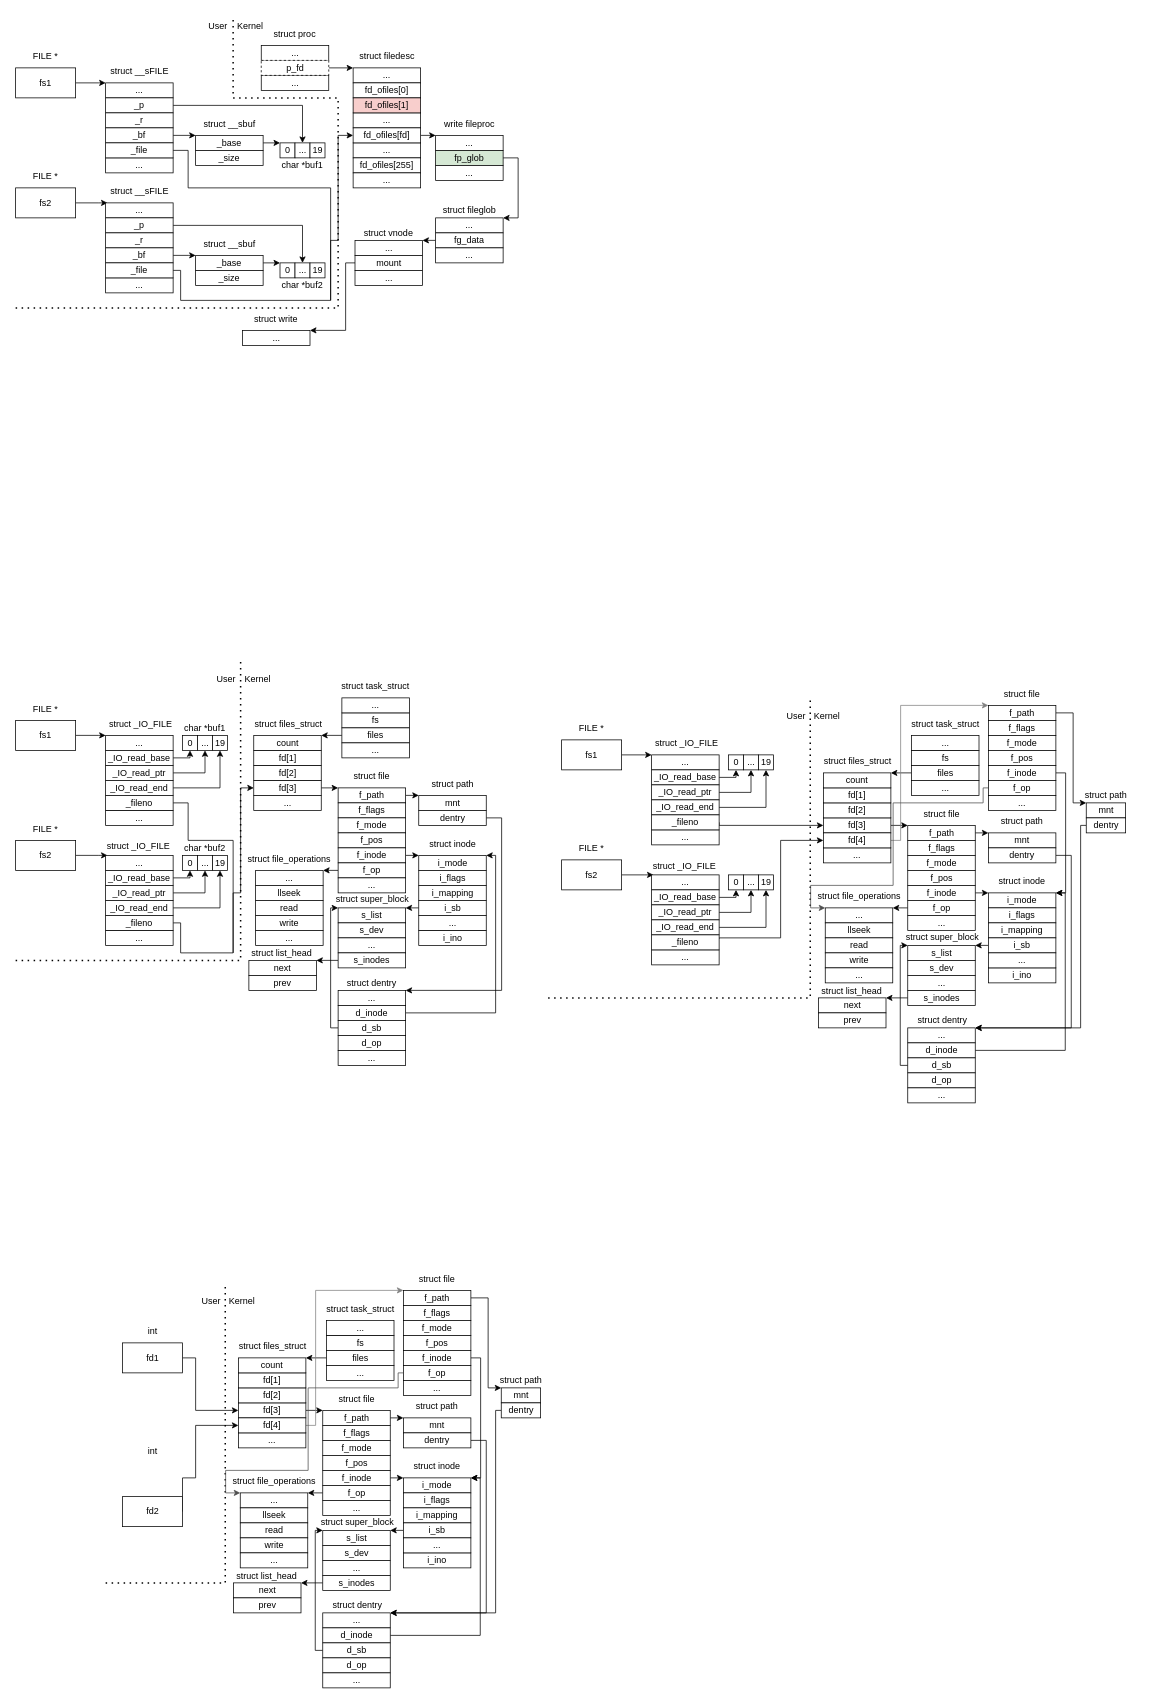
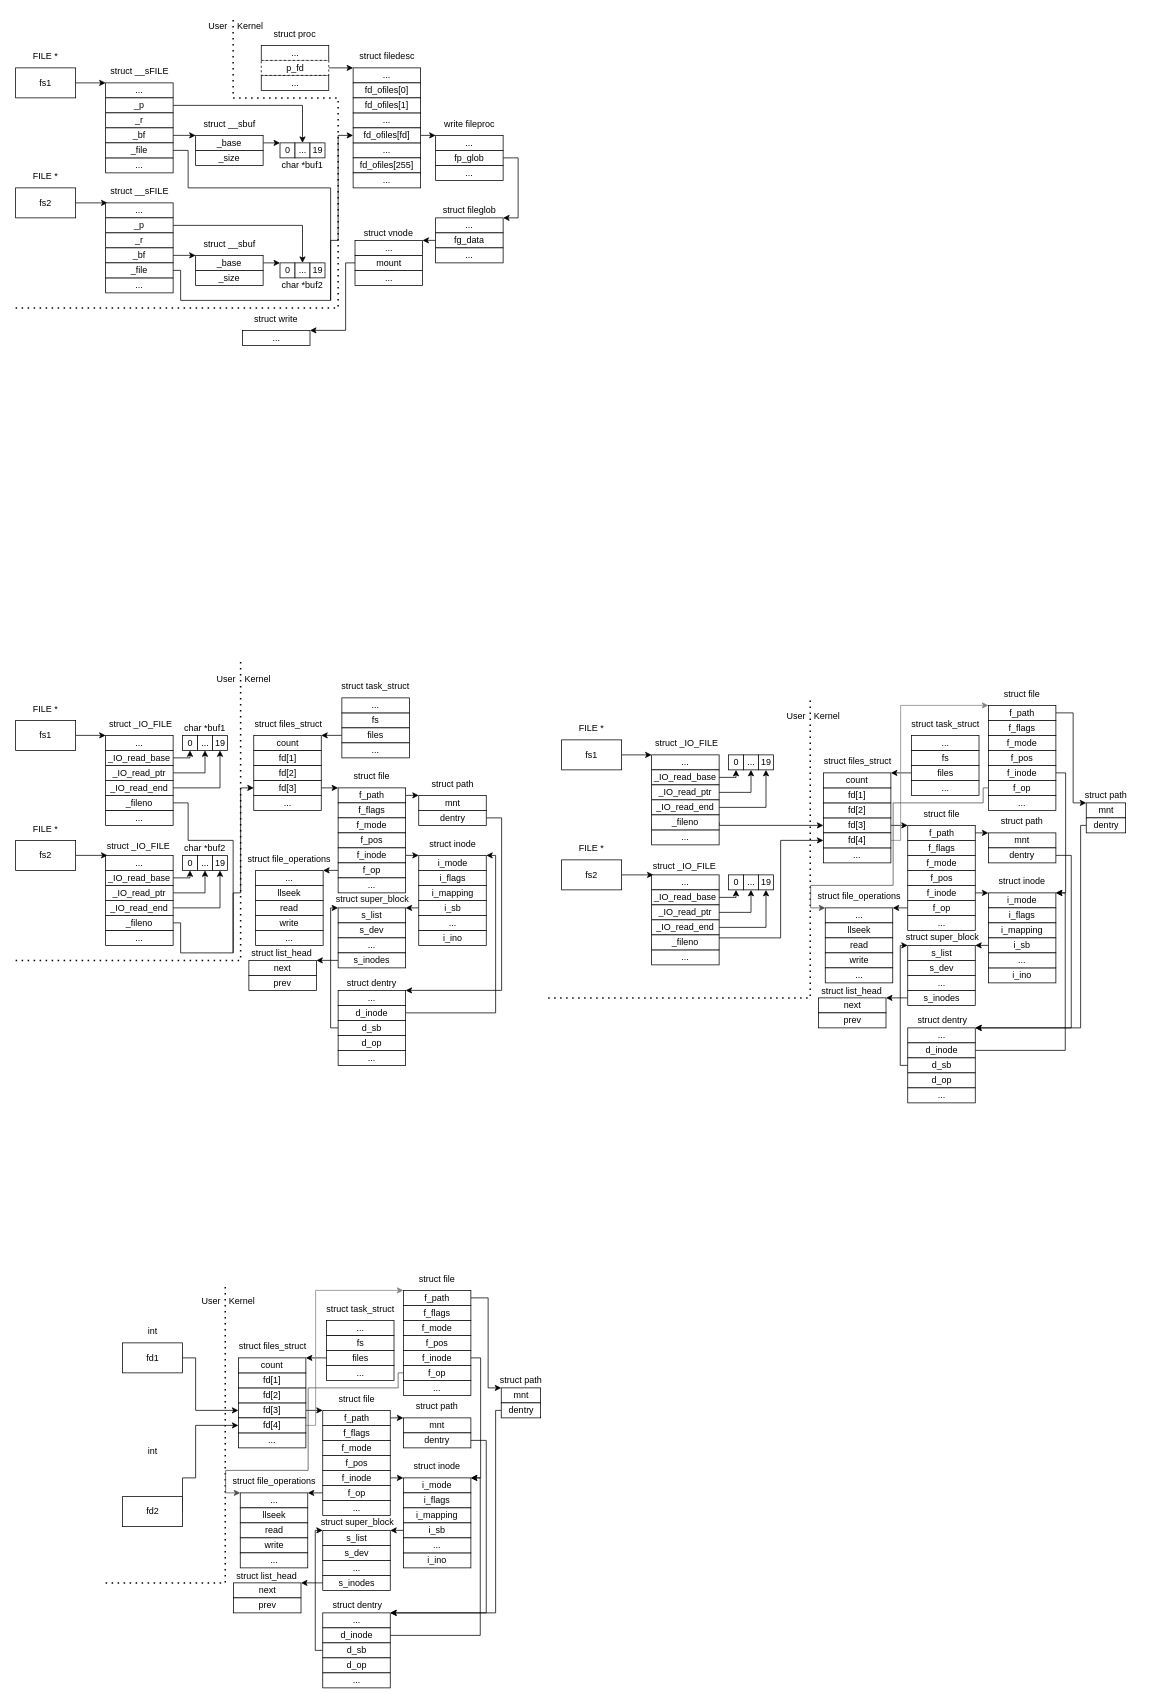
node "fd_ofiles[1]": fillcolor #f8cecc -> #ffffff
node "fp_glob": fillcolor #d5e8d4 -> #ffffff
